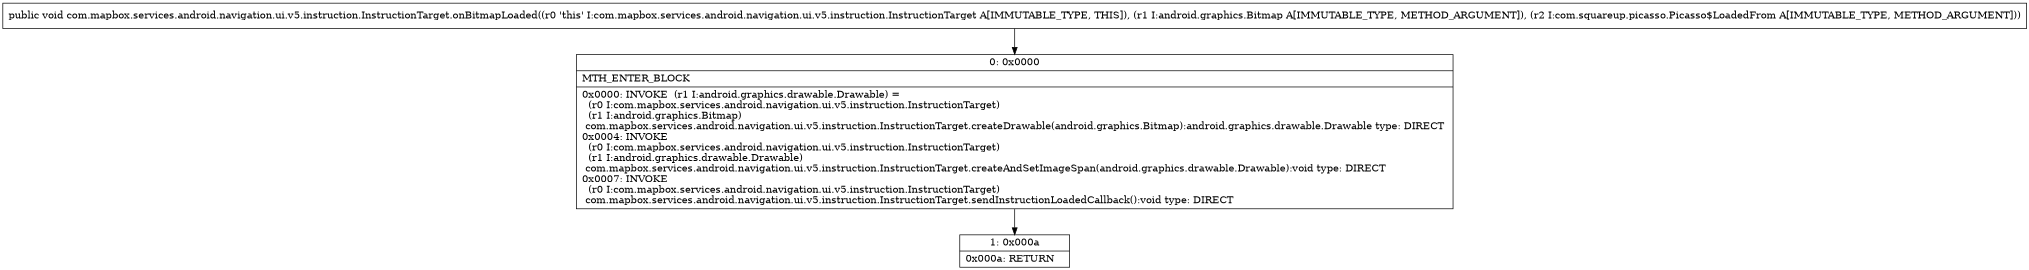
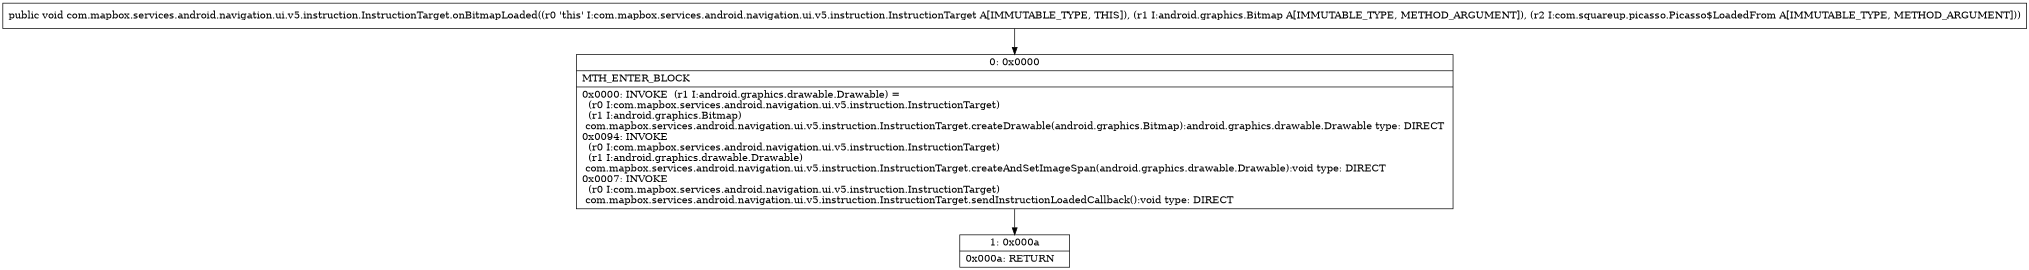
node "0: 0x0000": text "0x0004: INVOKE" -> "0x0094: INVOKE"
